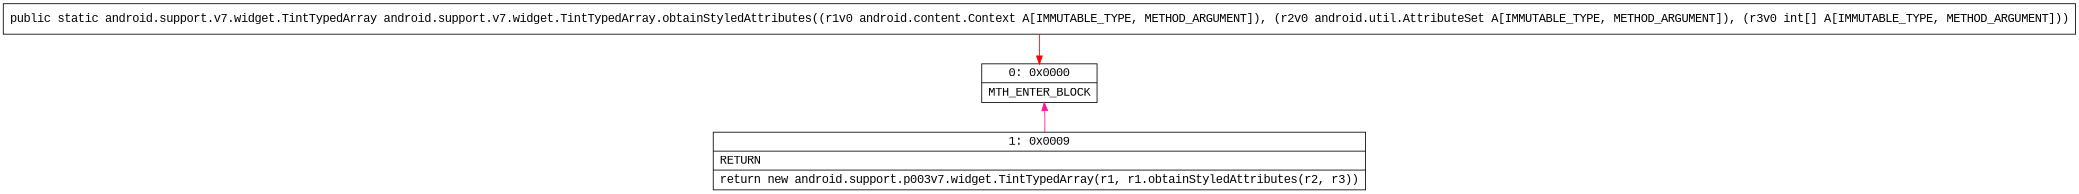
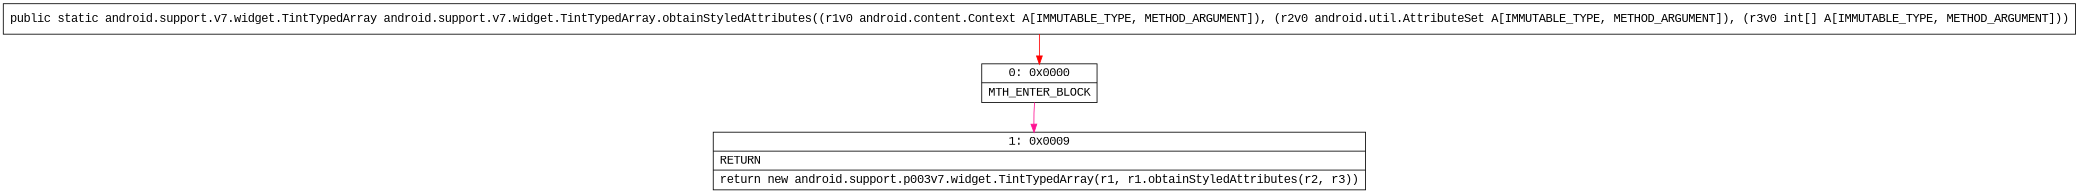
edge "1: 0x0009" -> "0: 0x0000": reversed
